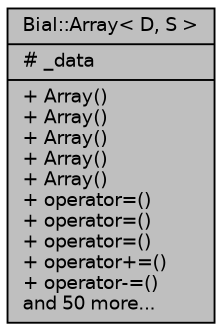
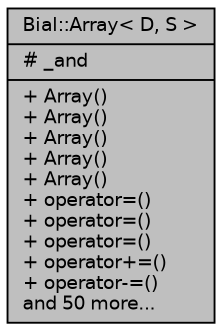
node "Bial::Array< D, S >": text "# _data" -> "# _and"
